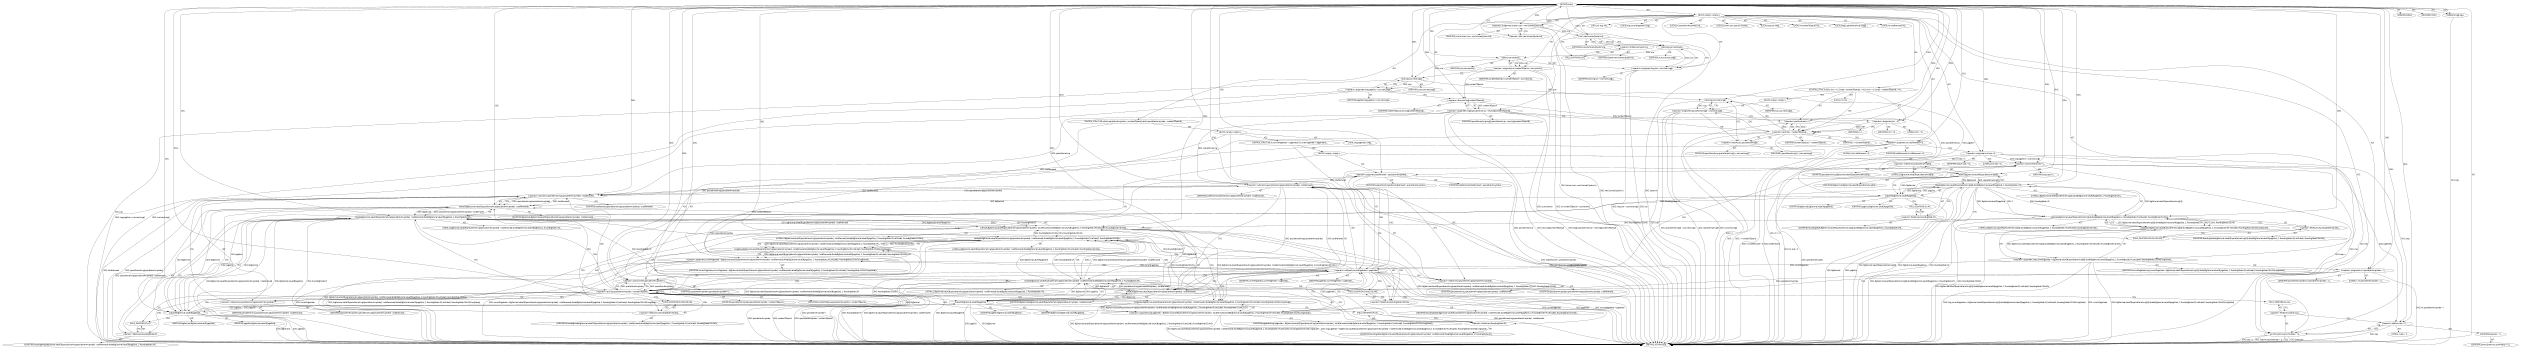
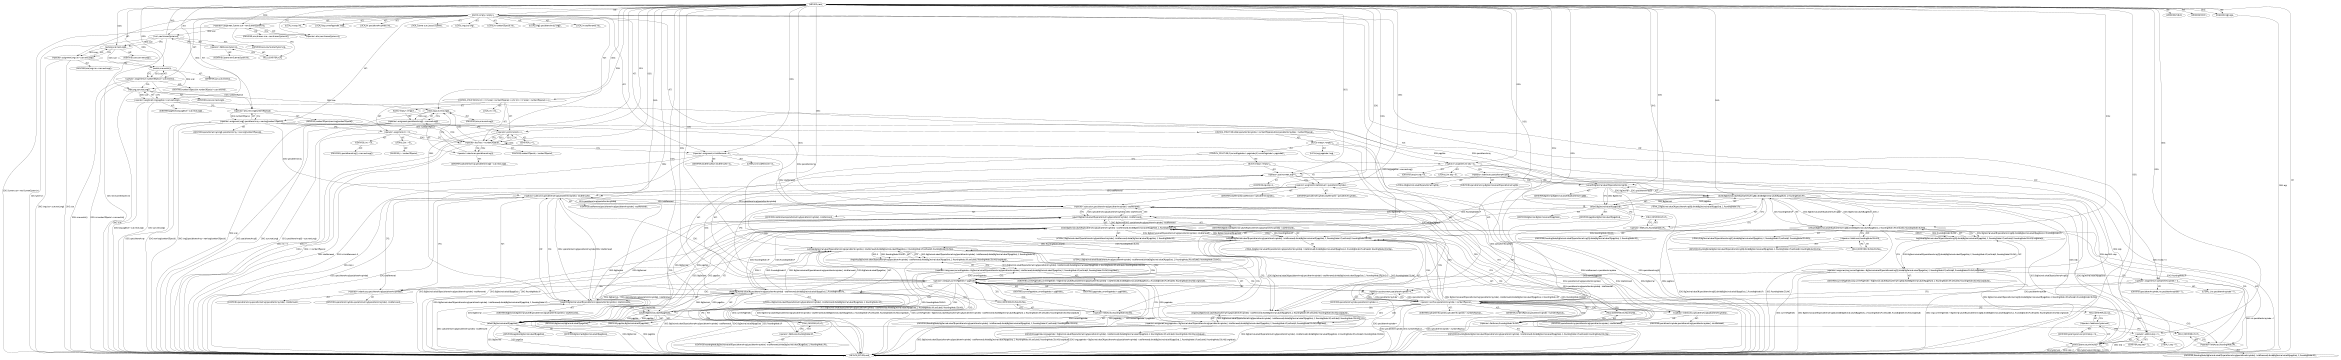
edge "(nextInt,scan.nextInt())" -> "(<operator>.assignment,long size = scan.nextLong())": reversed
edge "(<operator>.lessThan,i < numberOfSpecial)" -> "(IDENTIFIER,i,i < numberOfSpecial)": now "(LITERAL,0,int i = 0)" -> "(IDENTIFIER,i,i < numberOfSpecial)"
edge "(<operator>.indexAccess,specialItemsArray[i])" -> "(IDENTIFIER,i,specialItemsArray[i] = scan.nextLong())": now "(IDENTIFIER,i,int i = 0)" -> "(IDENTIFIER,i,specialItemsArray[i] = scan.nextLong())"
edge "(<operator>.assignment,int step = 0)" -> "(<operator>.indexAccess,specialItemsArray[0])": label "DDG: int step = 0" -> "CFG: "
edge "(<operator>.postIncrement,step++)" -> "(<operator>.addition,step + 1)": label "DDG: pageIndex" -> "DDG: step"
edge "(IDENTIFIER,step,step + 1)" -> "(IDENTIFIER,System,System.out.println(step + 1))": now "(<operator>.fieldAccess,System.out)" -> "(IDENTIFIER,System,System.out.println(step + 1))"
